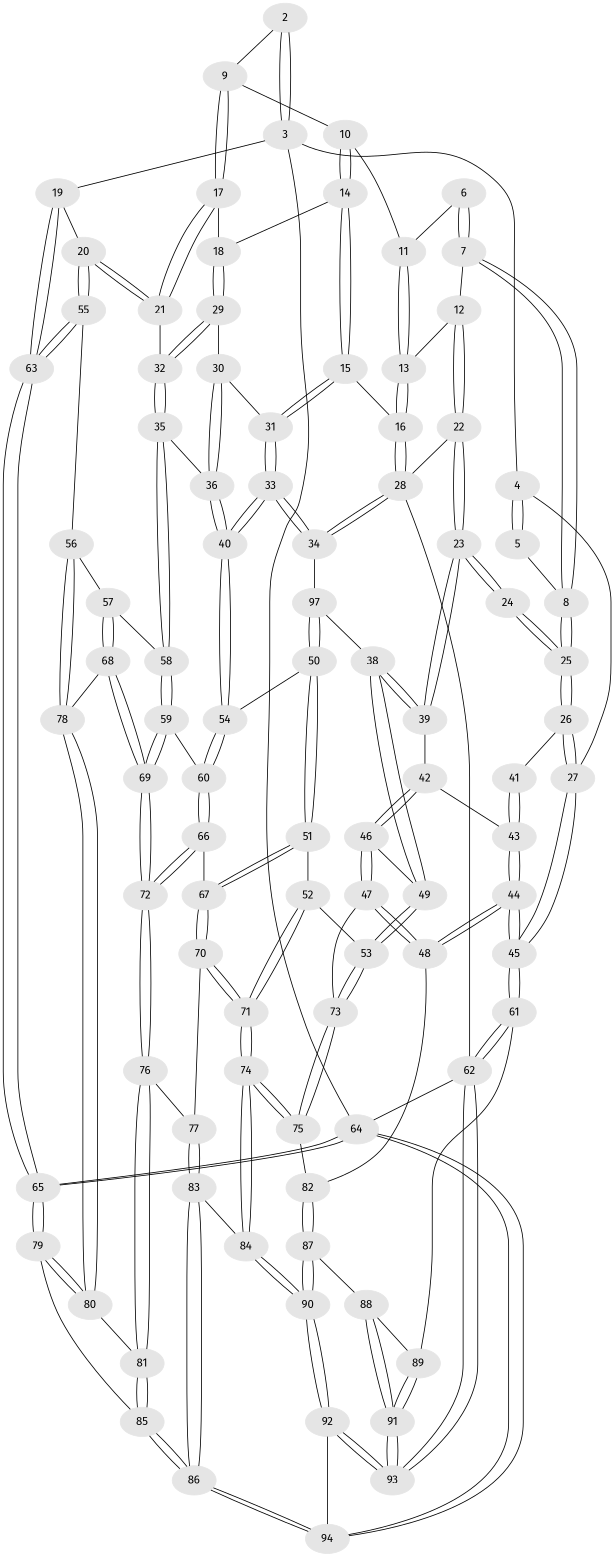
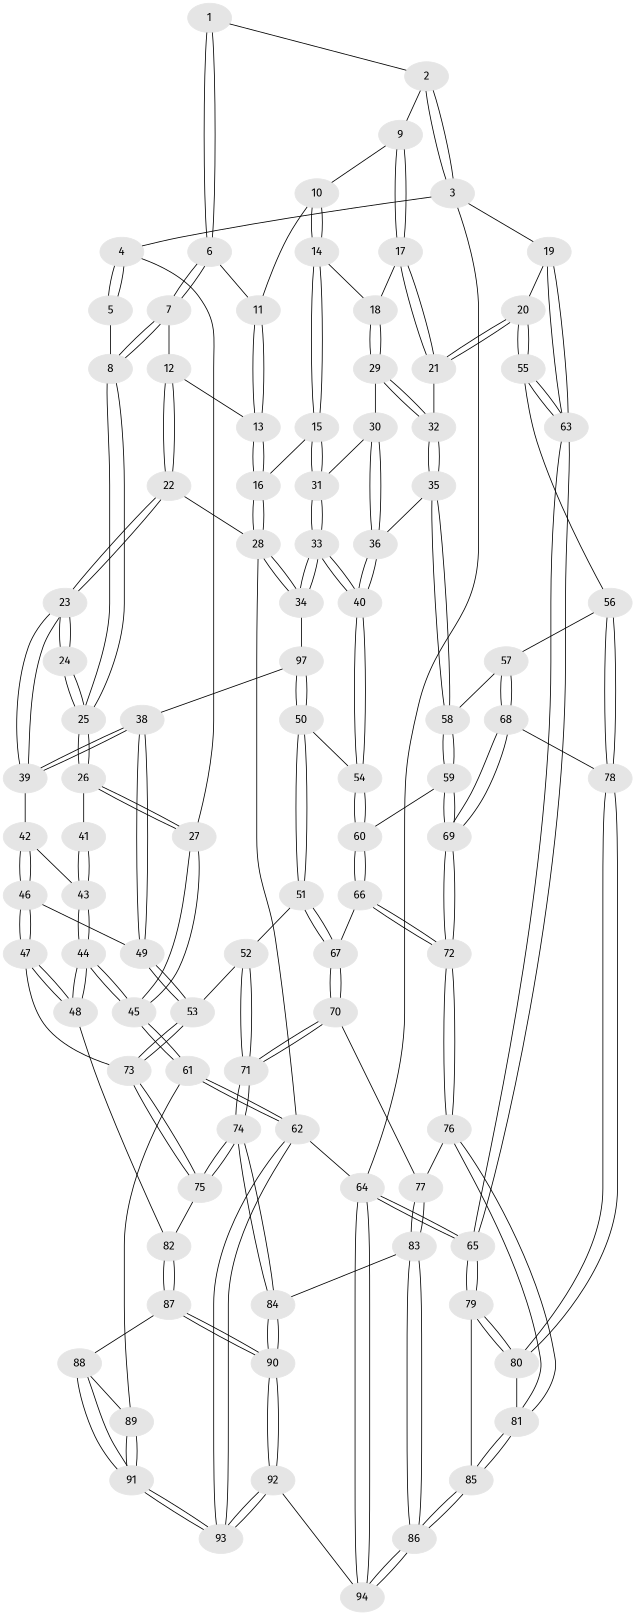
node "1": added
